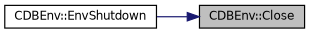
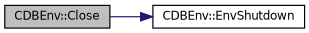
edge "CDBEnv::EnvShutdown" -> "CDBEnv::Close": reversed
